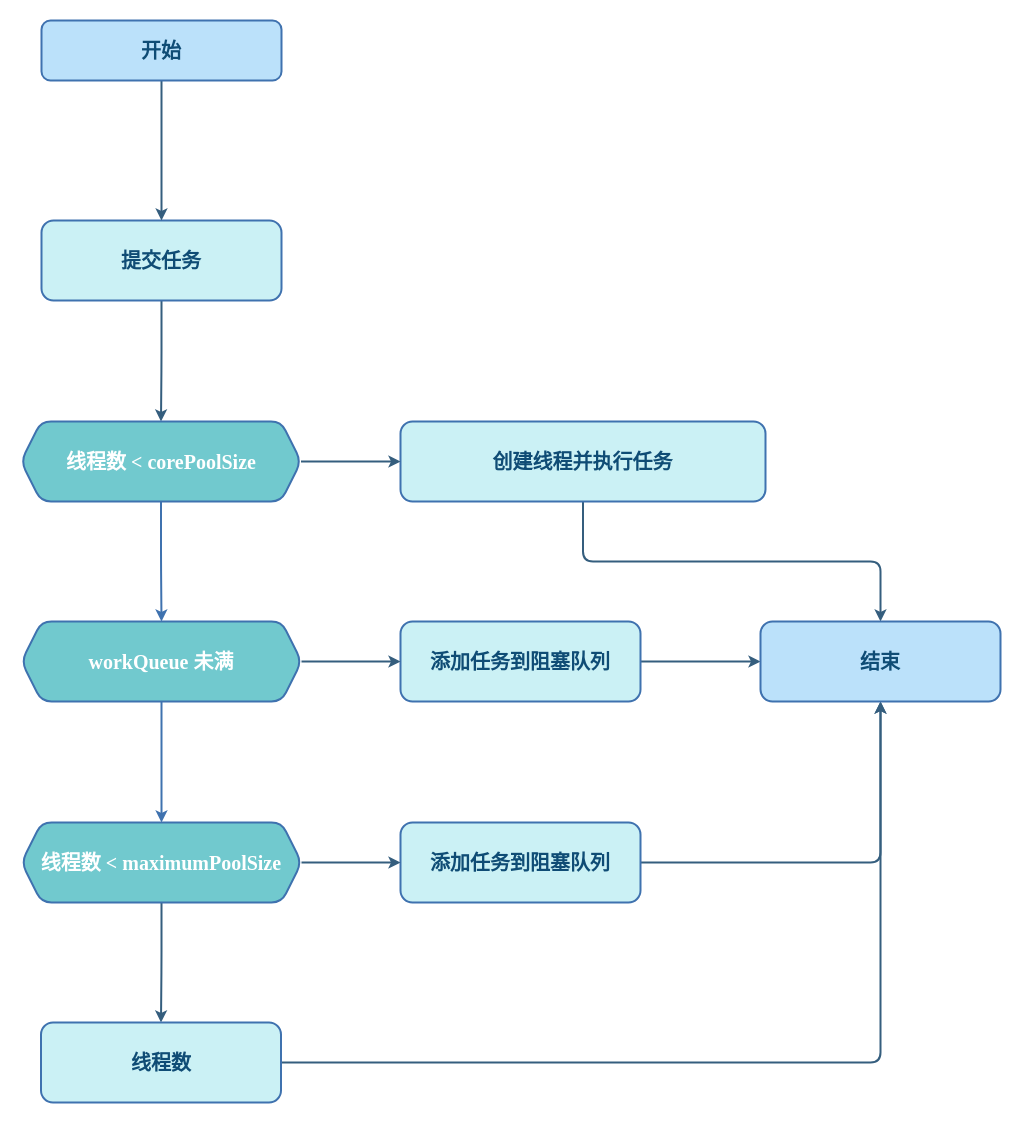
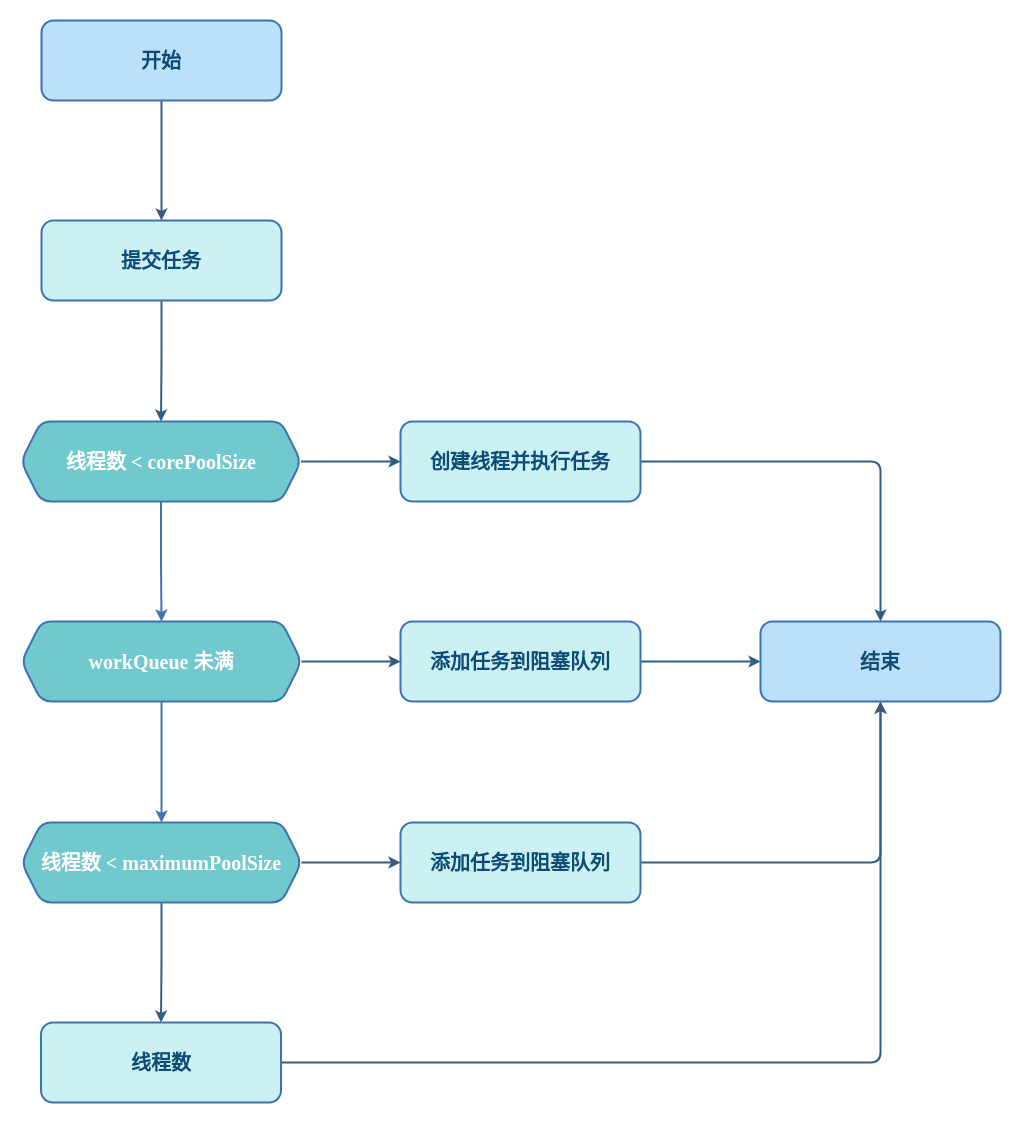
node "开始": size 240x60 -> 240x80
node "创建线程并执行任务": size 365x80 -> 240x80
